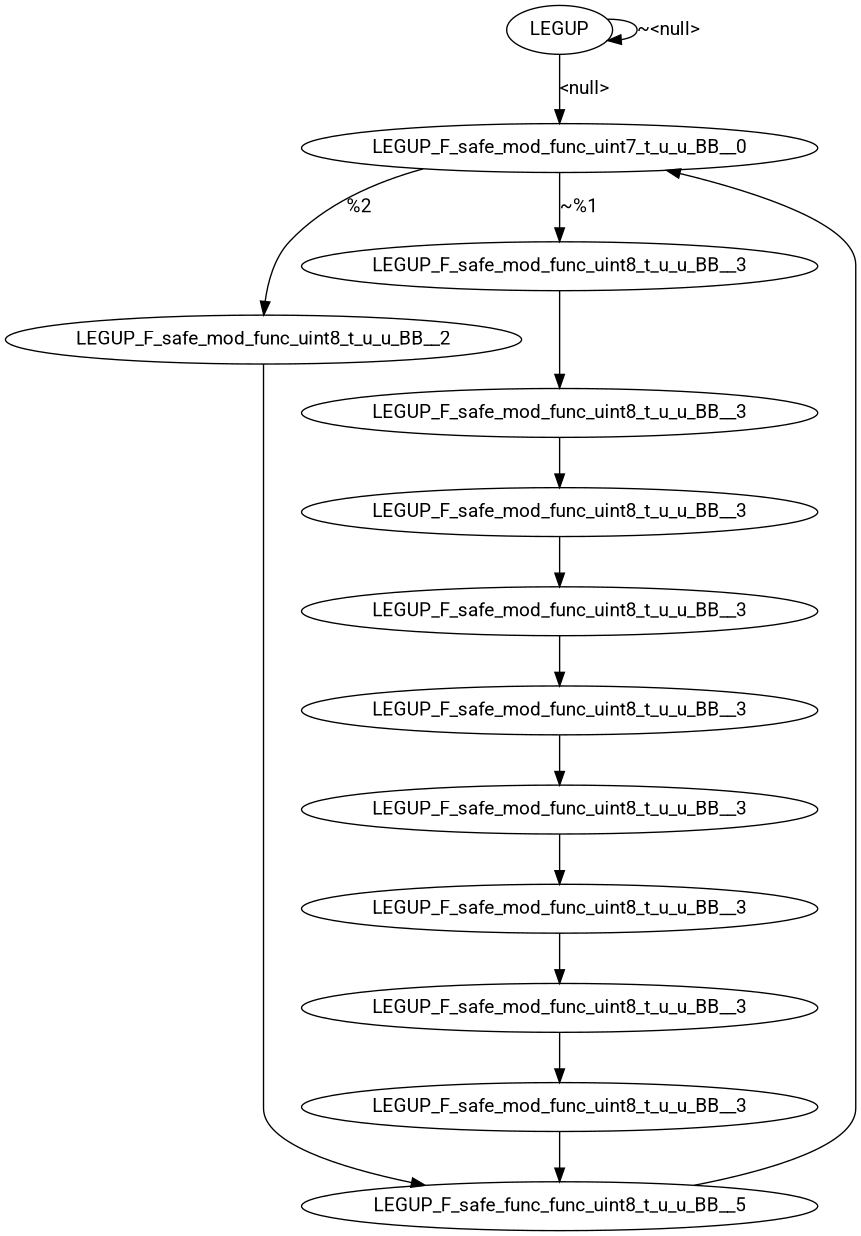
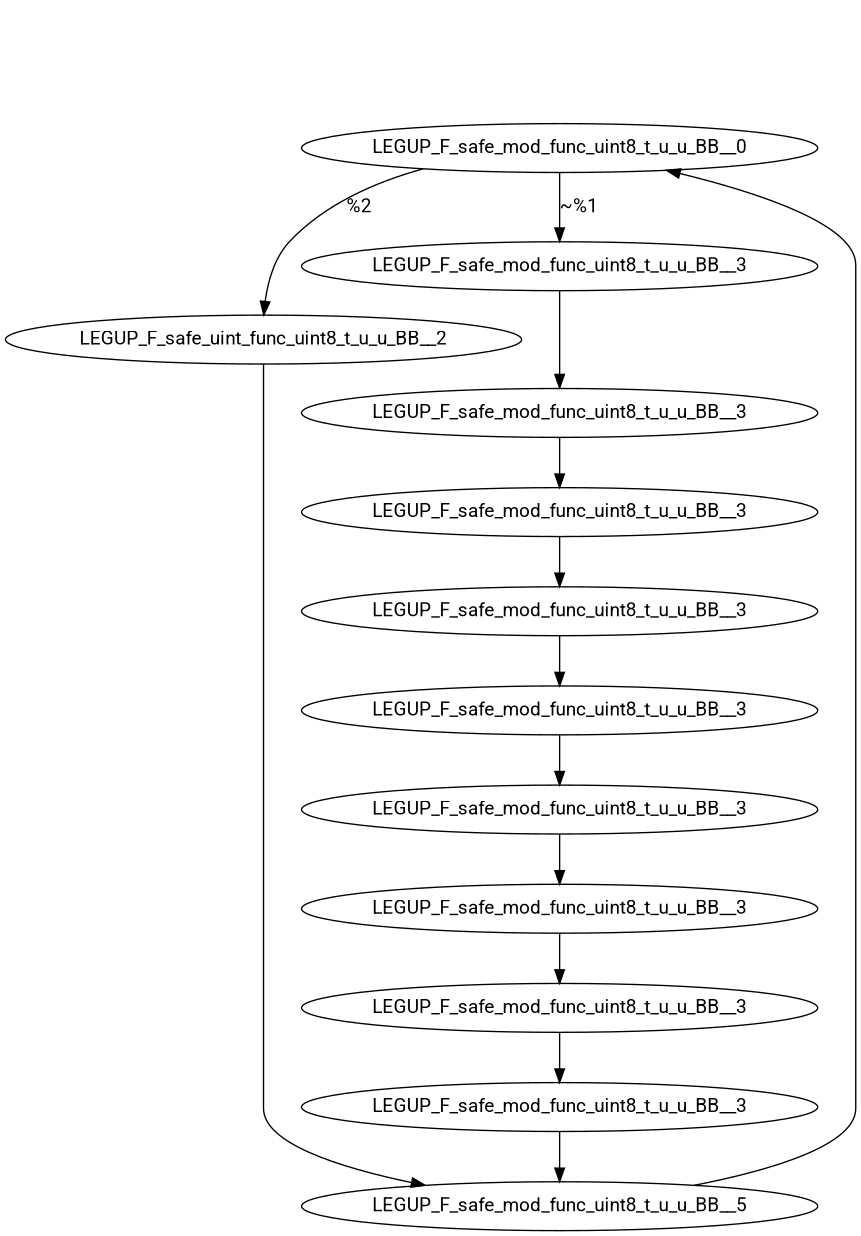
node "LEGUP": removed
node "LEGUP_F_safe_mod_func_uint7_t_u_u_BB__0": label "LEGUP_F_safe_mod_func_uint7_t_u_u_BB__0" -> "LEGUP_F_safe_mod_func_uint8_t_u_u_BB__0"
node "LEGUP_F_safe_mod_func_uint8_t_u_u_BB__2": label "LEGUP_F_safe_mod_func_uint8_t_u_u_BB__2" -> "LEGUP_F_safe_uint_func_uint8_t_u_u_BB__2"
node "LEGUP_F_safe_func_func_uint8_t_u_u_BB__5": label "LEGUP_F_safe_func_func_uint8_t_u_u_BB__5" -> "LEGUP_F_safe_mod_func_uint8_t_u_u_BB__5"
